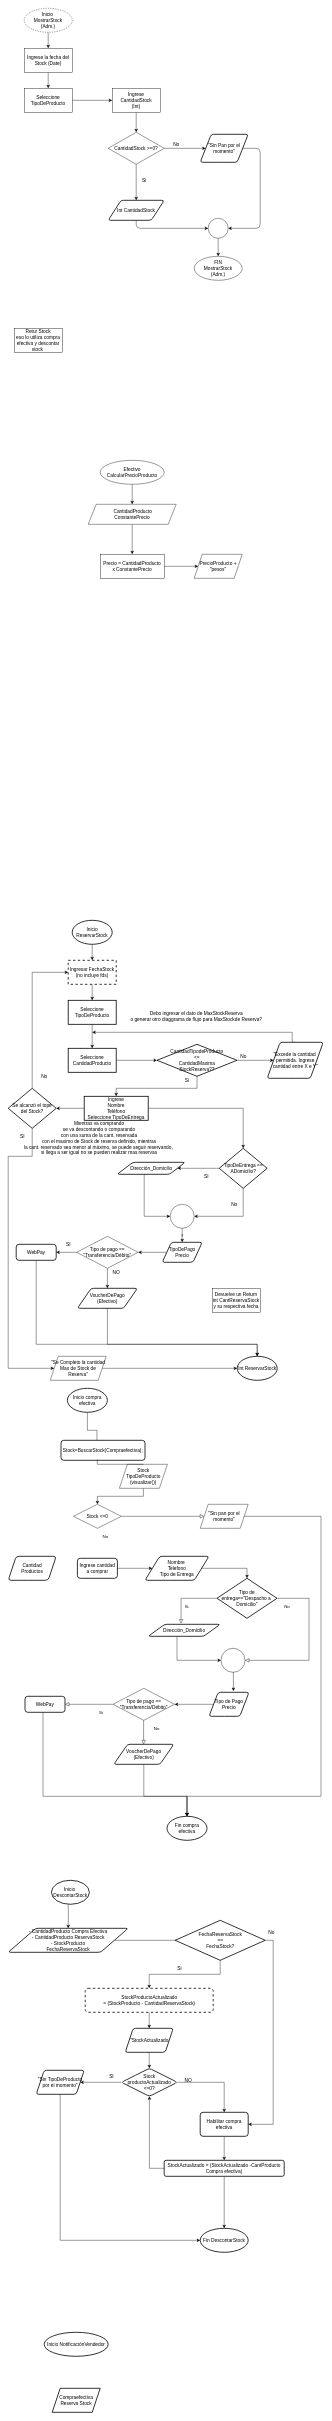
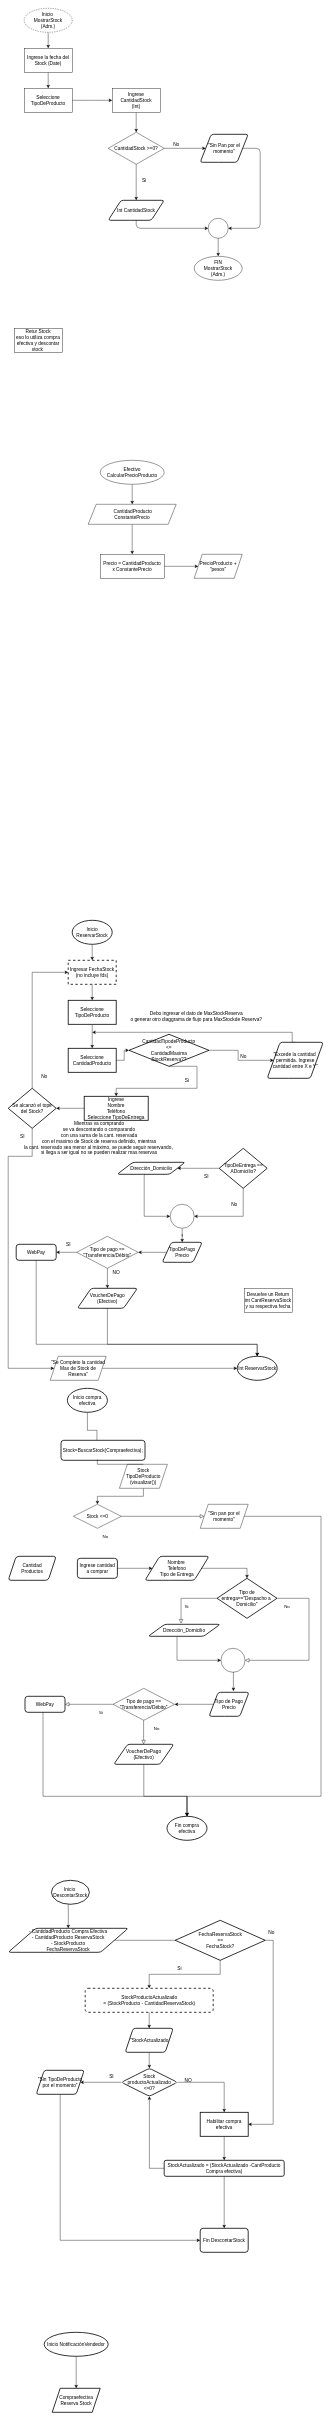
node "CantidadTipodeProducto <= CantidadMaxima StockReserva??": moved (197, 1060) -> (169, 1050)
edge "Ingrese Nombre Teléfono Seleccione TipoDeEntrega" -> "TipoDeEntrega == ADomicilio?": removed
node "Devuelve un Return int CantReservaStock y su respectiva fecha": moved (236, 1300) -> (268, 1300)
node "Habilitar compra efectiva": shape rounded rectangle -> rectangle
node "Fin DescontarStock": shape ellipse -> rounded rectangle
edge "Inicio NotificaciónVendedor" -> "Compraefectiva Reserva Stock": added
